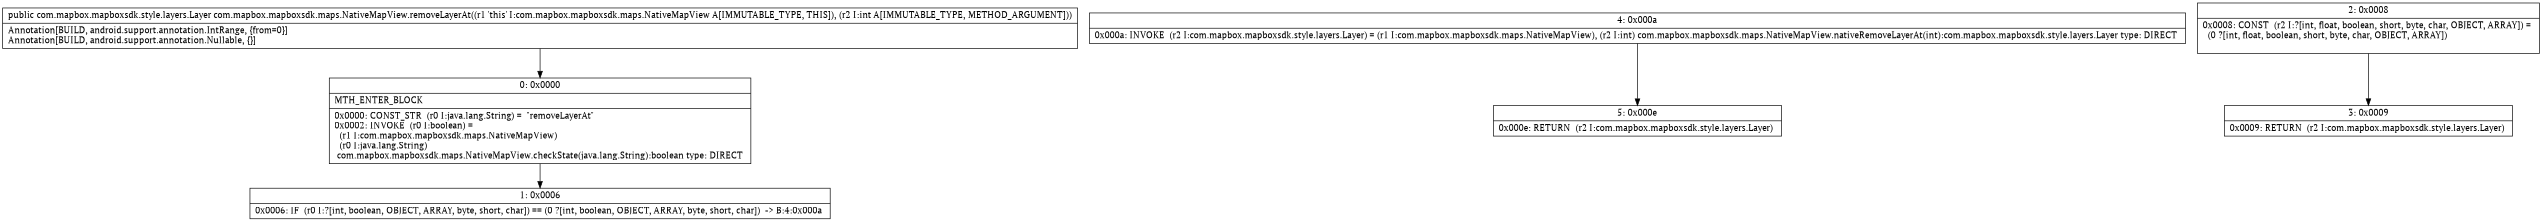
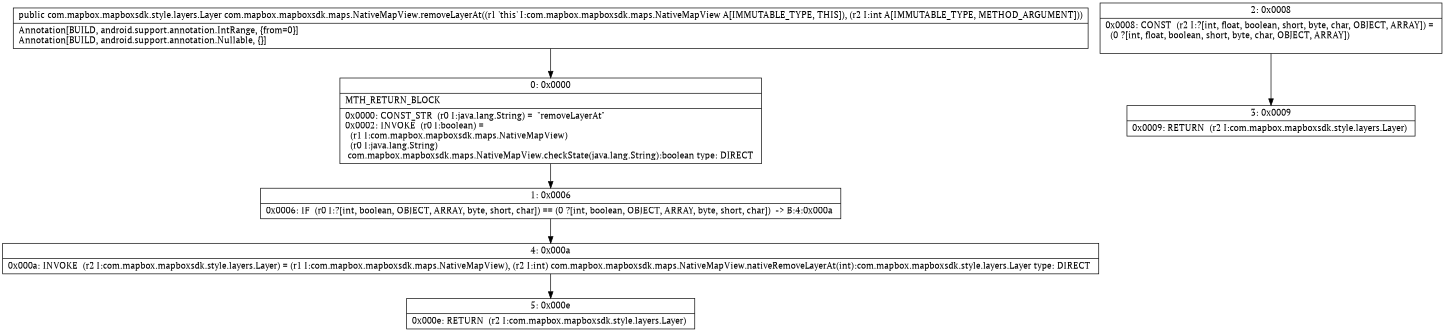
node "0: 0x0000": text "MTH_ENTER_BLOCK" -> "MTH_RETURN_BLOCK"
edge "1: 0x0006" -> "4: 0x000a": added
